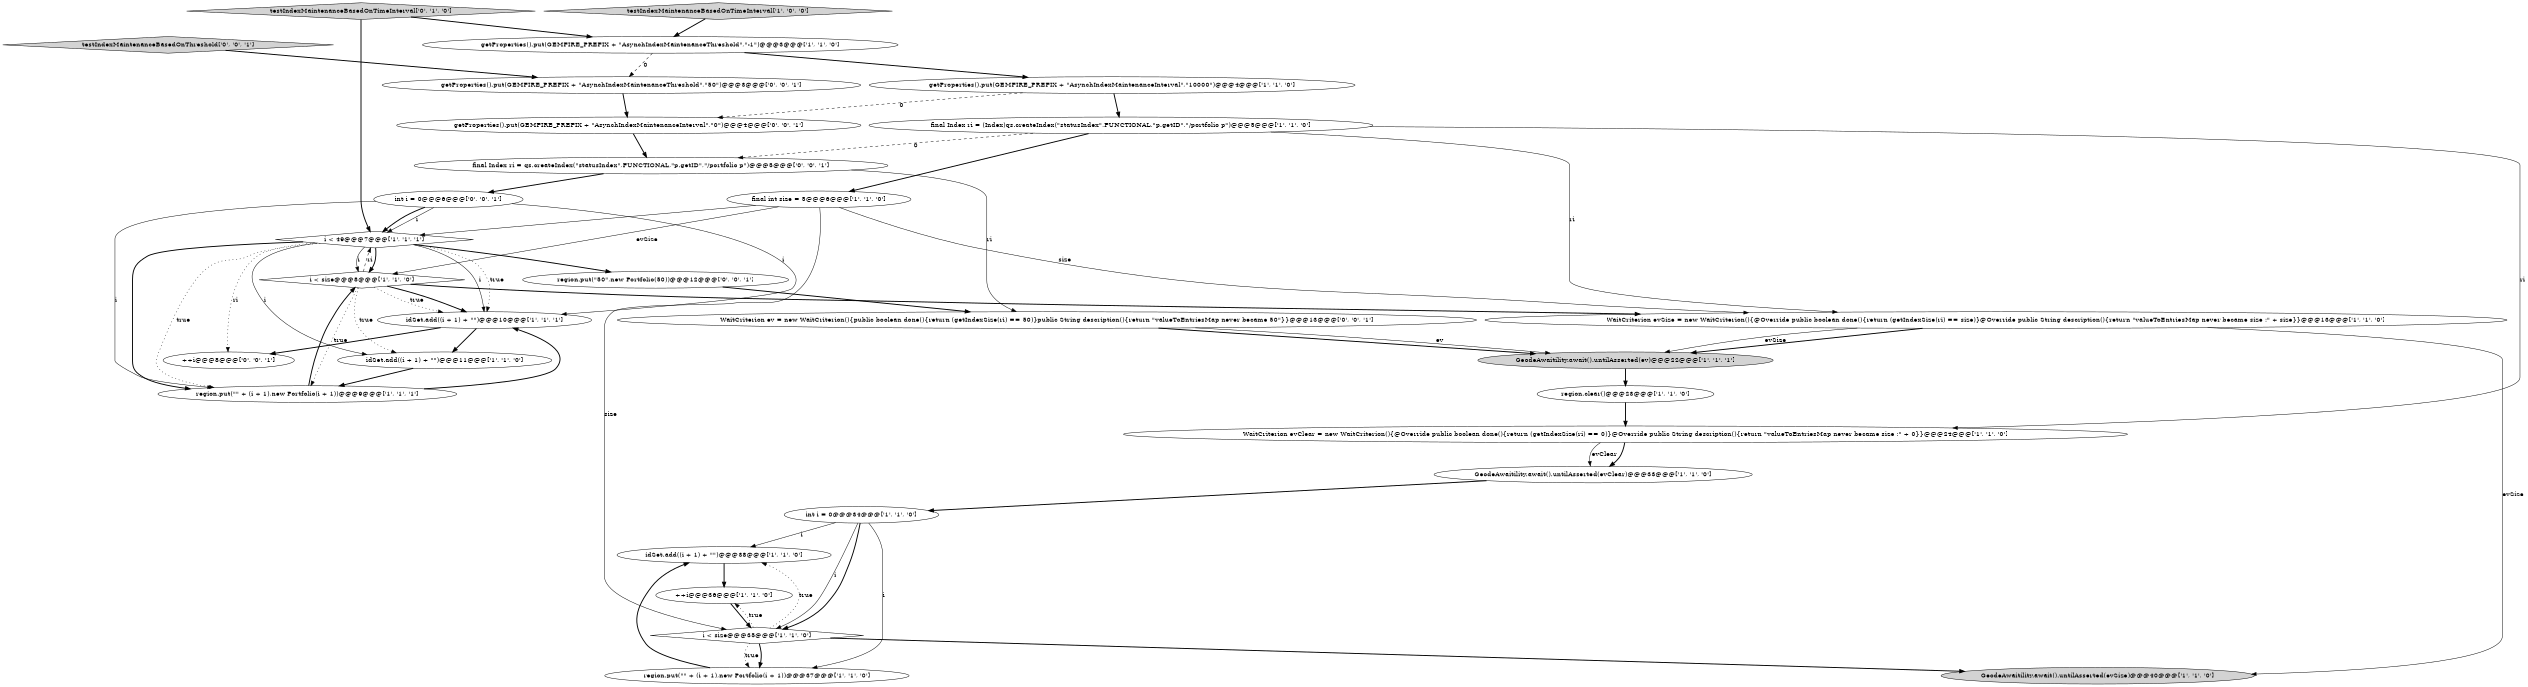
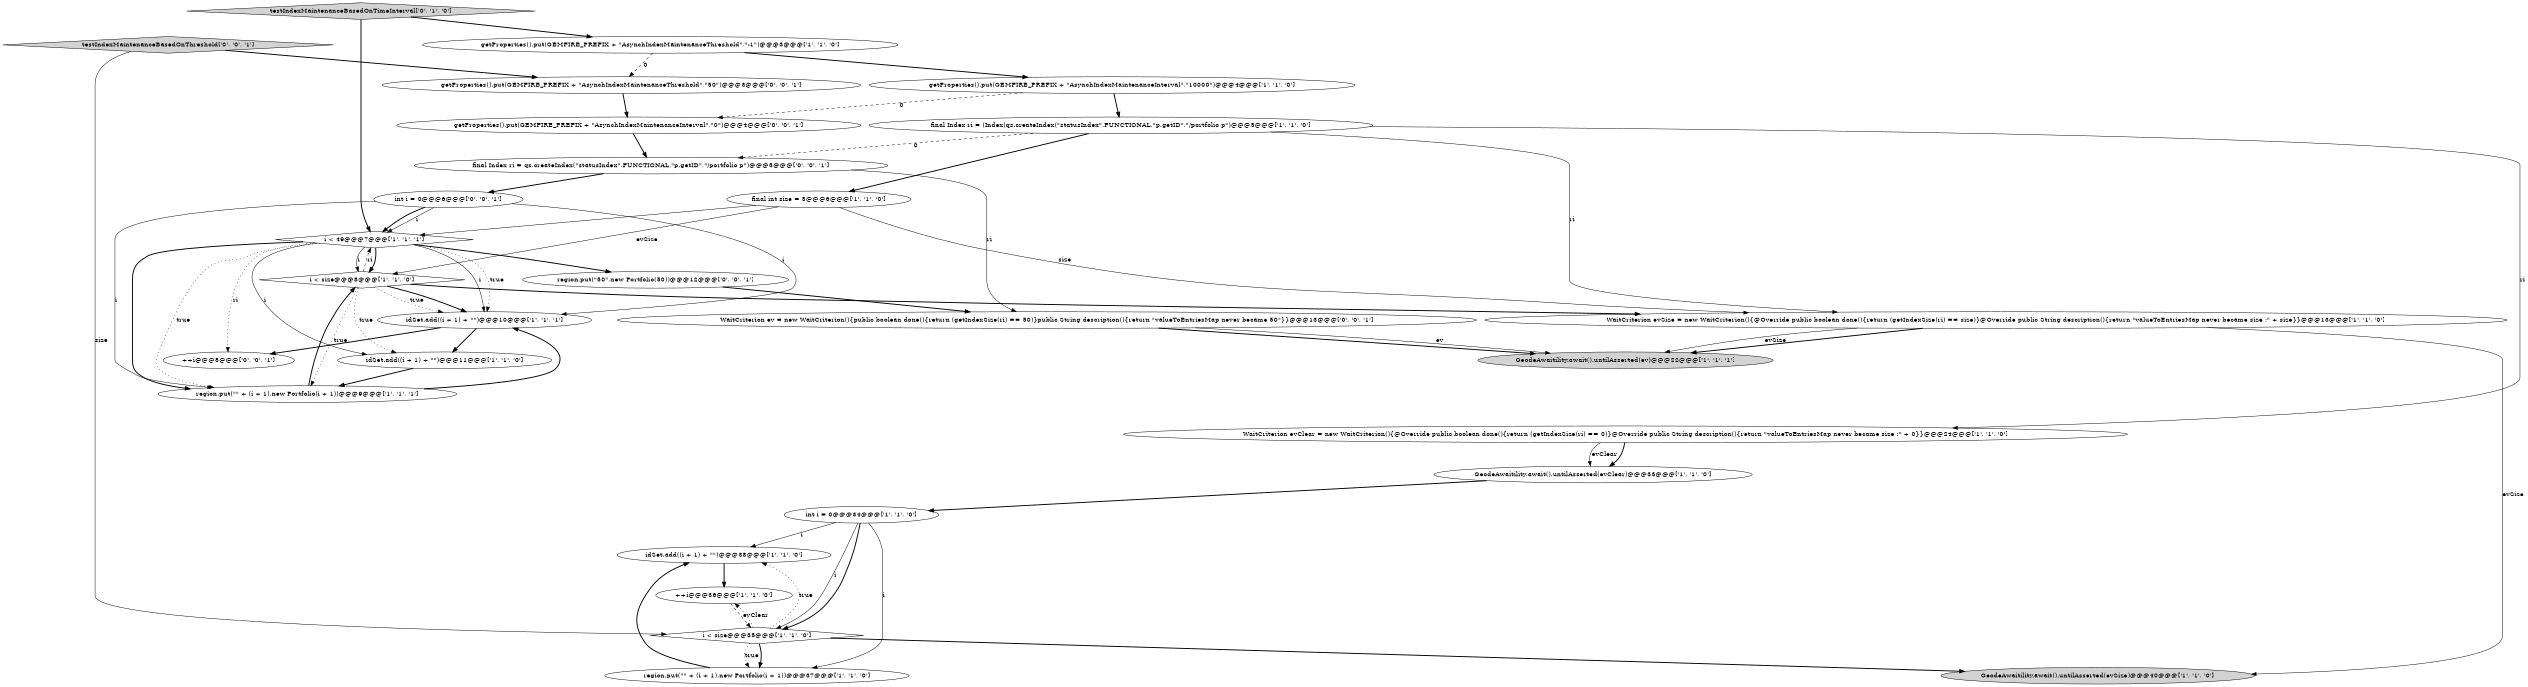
node "testIndexMaintenanceBasedOnTimeInterval['1', '0', '0']": removed
edge "final int size = 5@@@6@@@['1', '1', '0']" -> "i < size@@@35@@@['1', '1', '0']": now "testIndexMaintenanceBasedOnThreshold['0', '0', '1']" -> "i < size@@@35@@@['1', '1', '0']"
node "region.clear()@@@23@@@['1', '1', '0']": removed
edge "++i@@@36@@@['1', '1', '0']" -> "i < size@@@35@@@['1', '1', '0']": style bold -> dashed
edge "i < size@@@35@@@['1', '1', '0']" -> "++i@@@36@@@['1', '1', '0']": label "true" -> "evClear"
